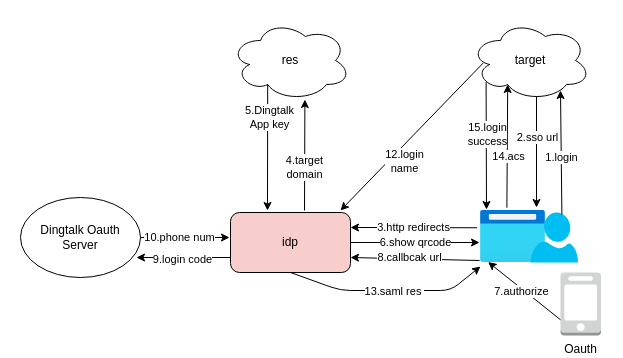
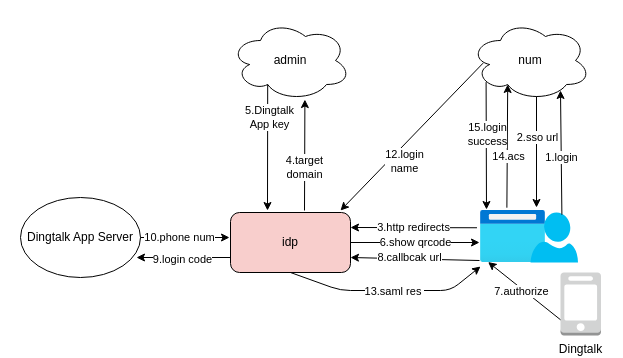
node "res": label "res" -> "admin"
node "target": label "target" -> "num"
node "Dingtalk Oauth Server": label "Dingtalk Oauth Server" -> "Dingtalk App Server"
node "Oauth": label "Oauth" -> "Dingtalk"
